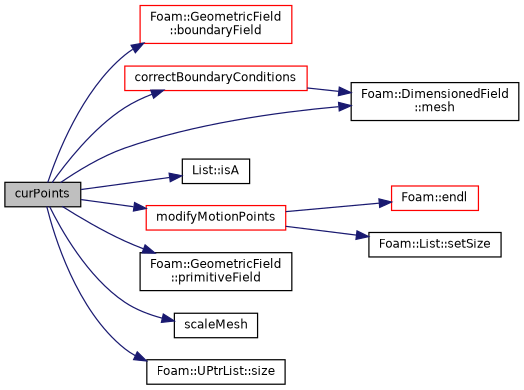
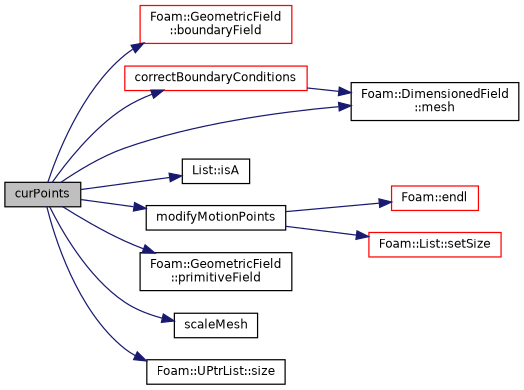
node "modifyMotionPoints": color red -> black
node "Foam::List::setSize": color black -> red
